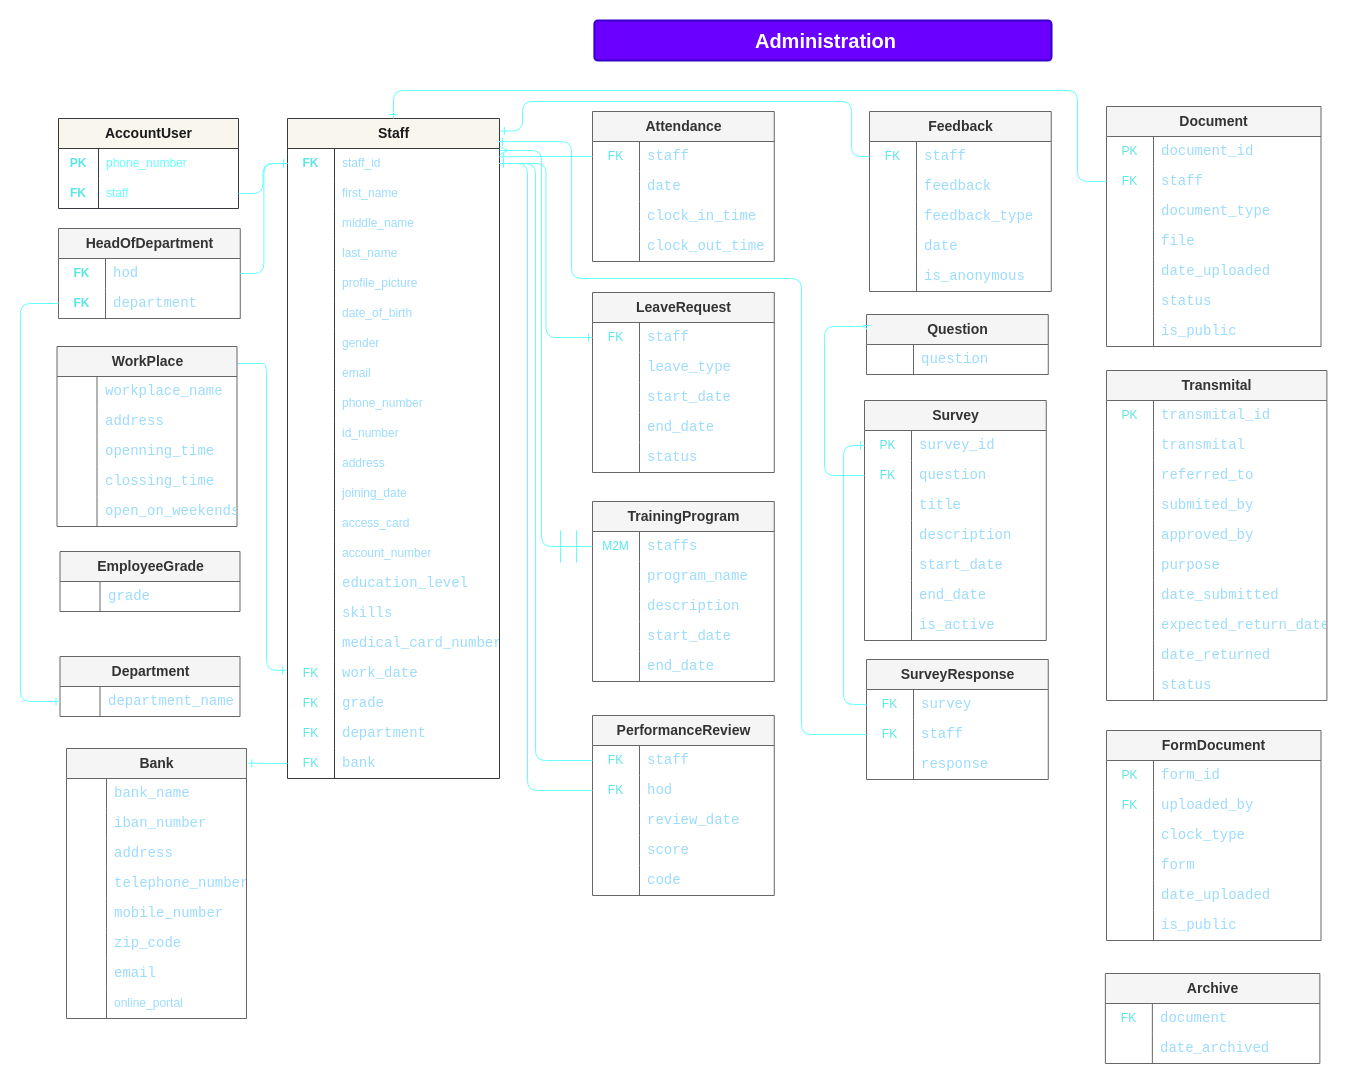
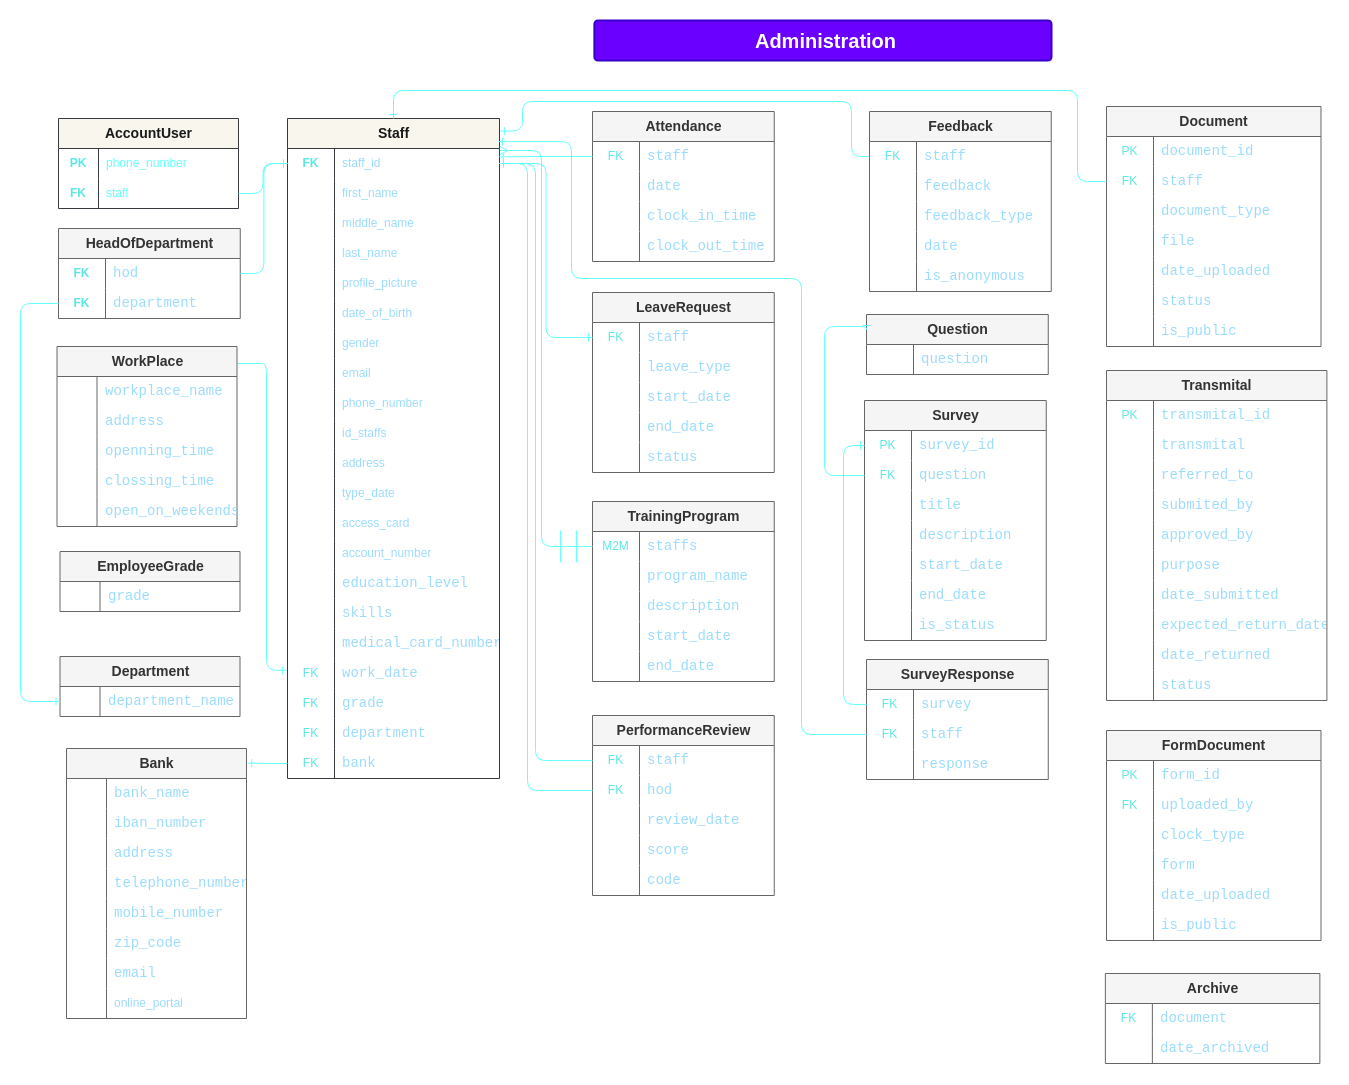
node "id_number": label "id_number" -> "id_staffs"
node "joining_date": label "joining_date" -> "type_date"
node "is_active": label "is_active" -> "is_status"
